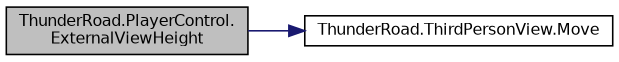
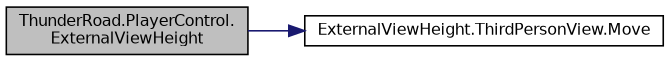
node "ThunderRoad.ThirdPersonView.Move": label "ThunderRoad.ThirdPersonView.Move" -> "ExternalViewHeight.ThirdPersonView.Move"
